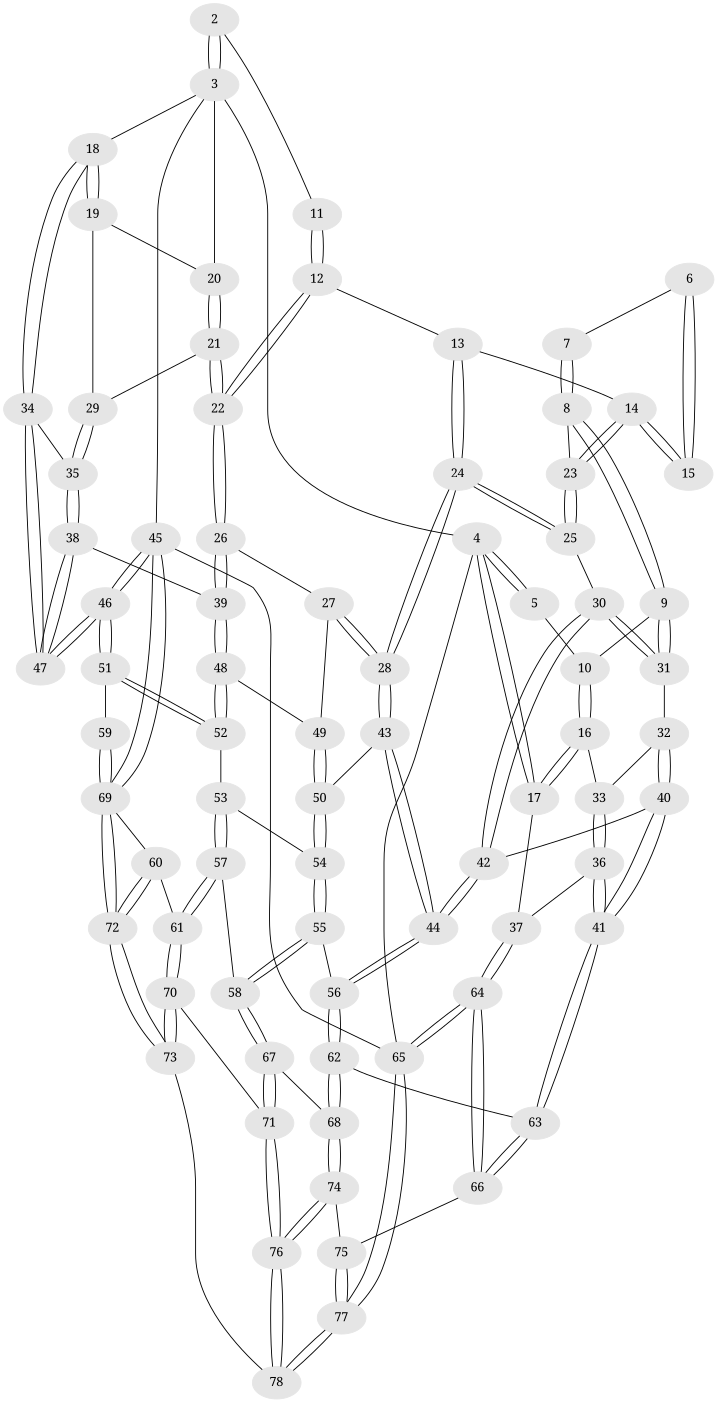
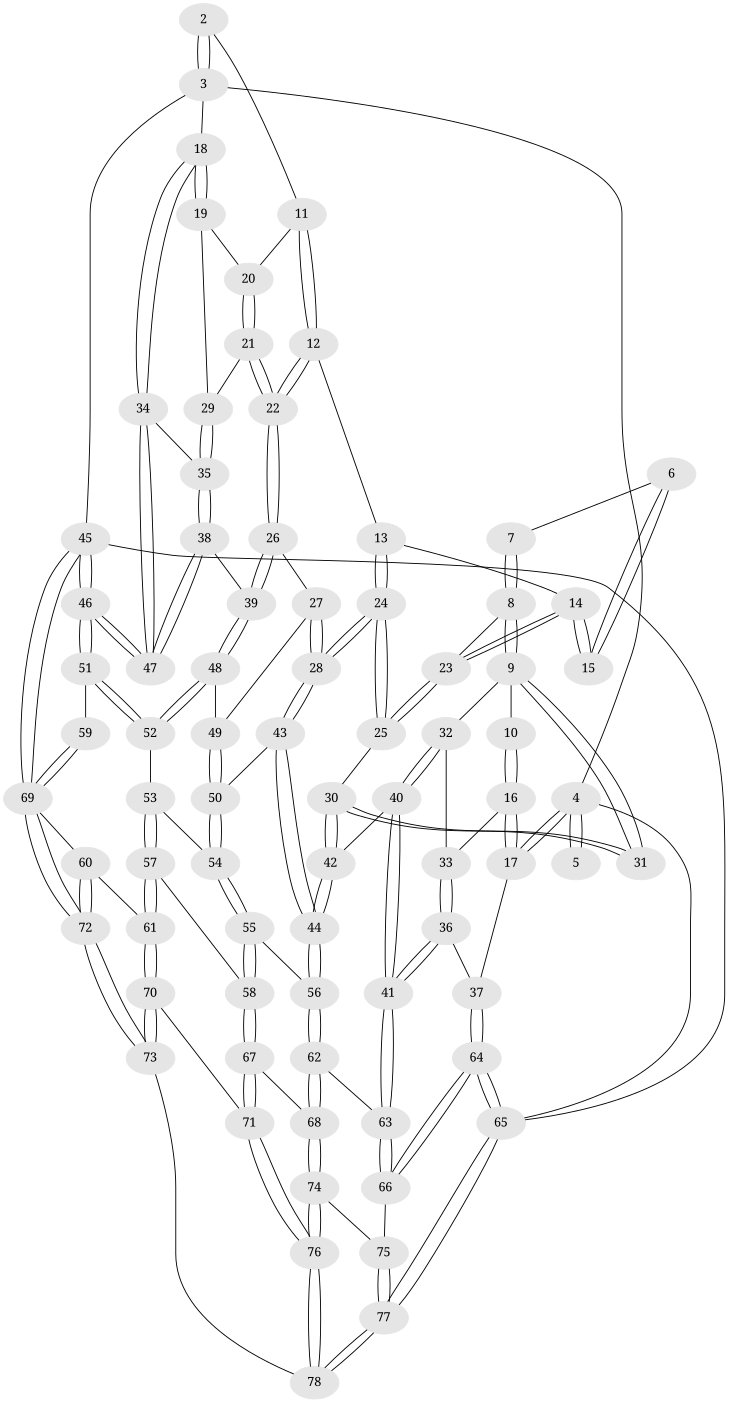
edge "3" -- "20": now "11" -- "20"
edge "5" -- "10": removed
edge "31" -- "32": now "9" -- "32"
